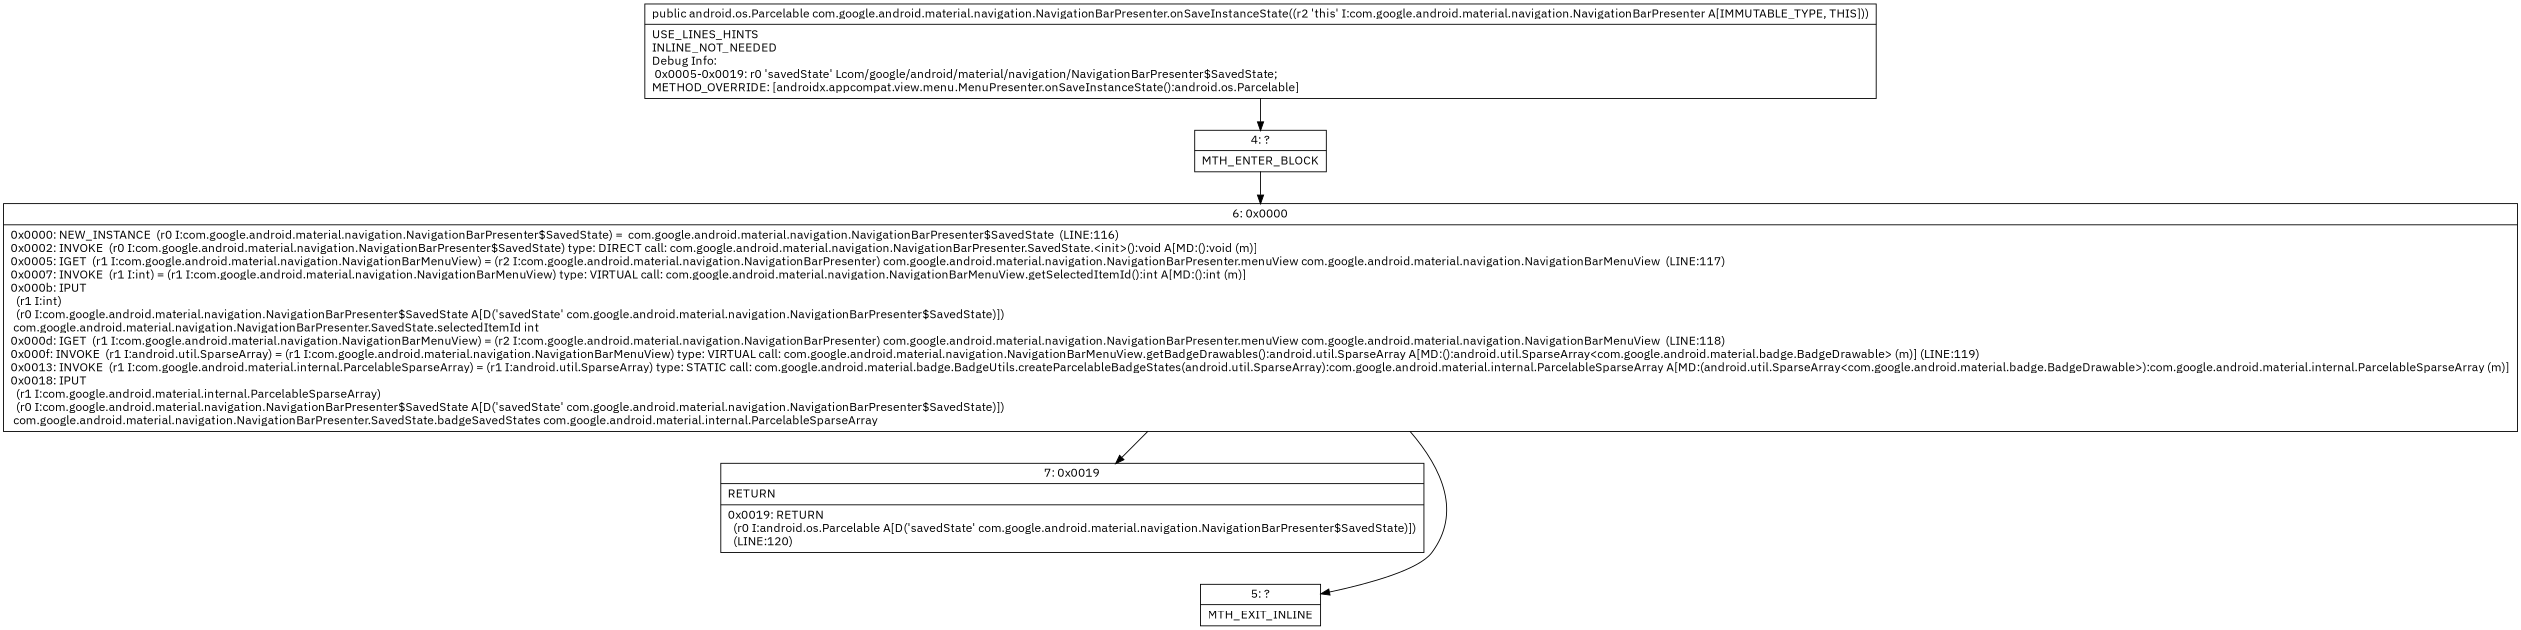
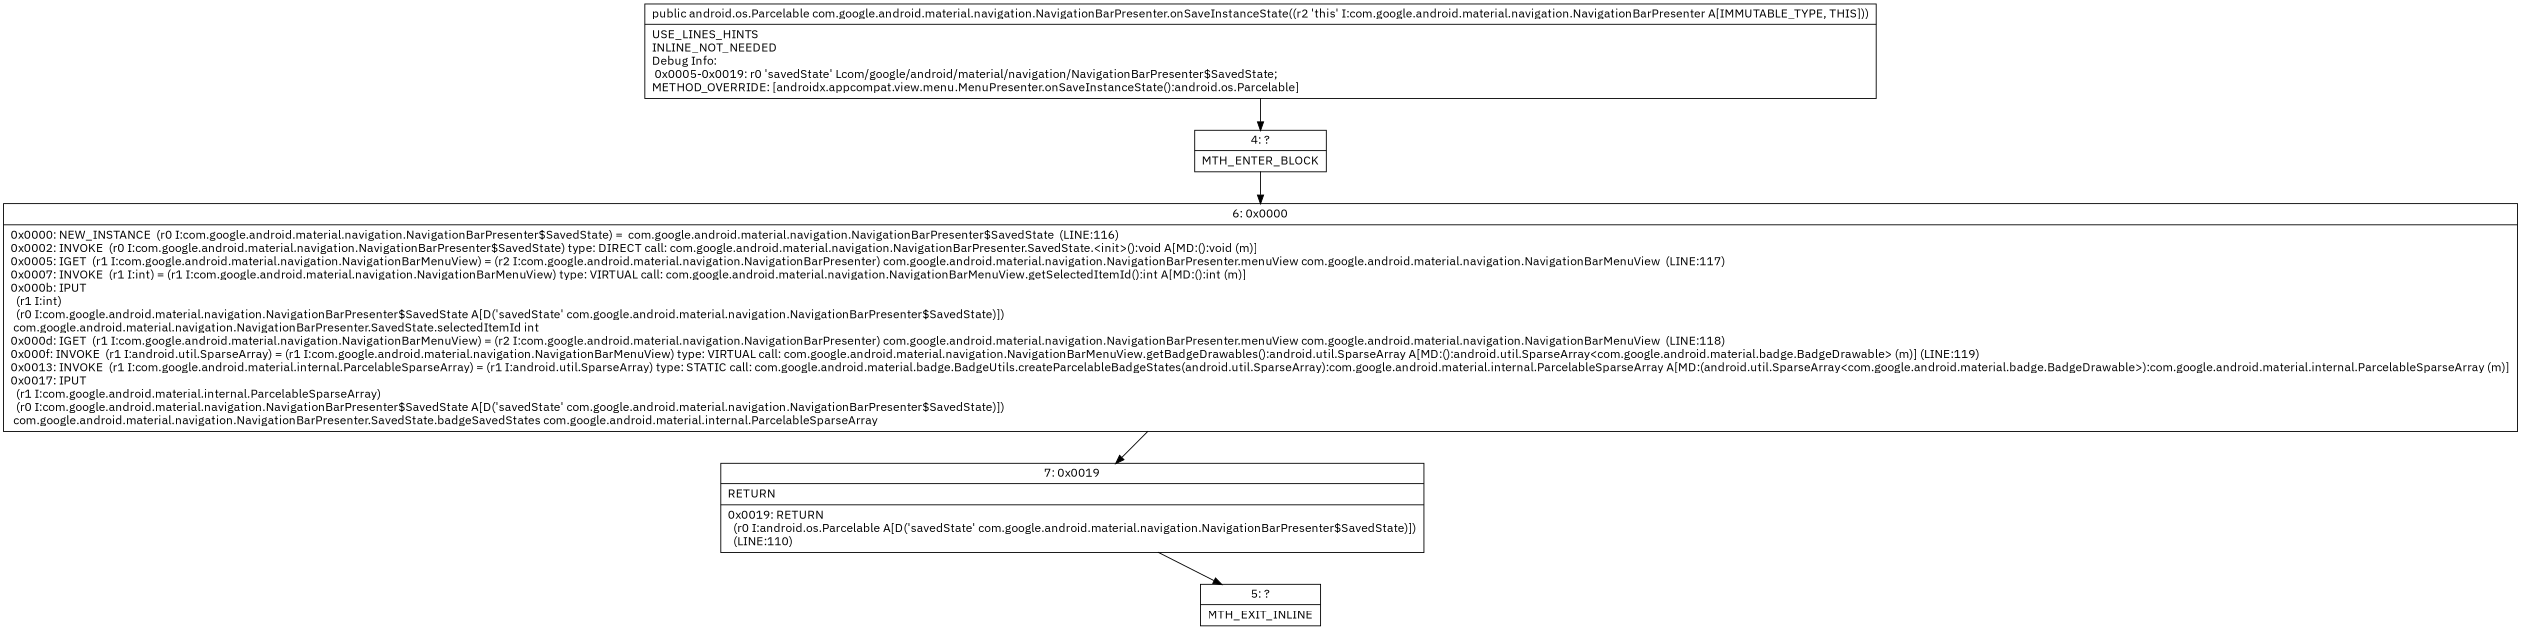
node "6: 0x0000": text "0x0018: IPUT" -> "0x0017: IPUT"
node "7: 0x0019": text "(LINE:120)" -> "(LINE:110)"
edge "6: 0x0000" -> "5: ?": now "7: 0x0019" -> "5: ?"
